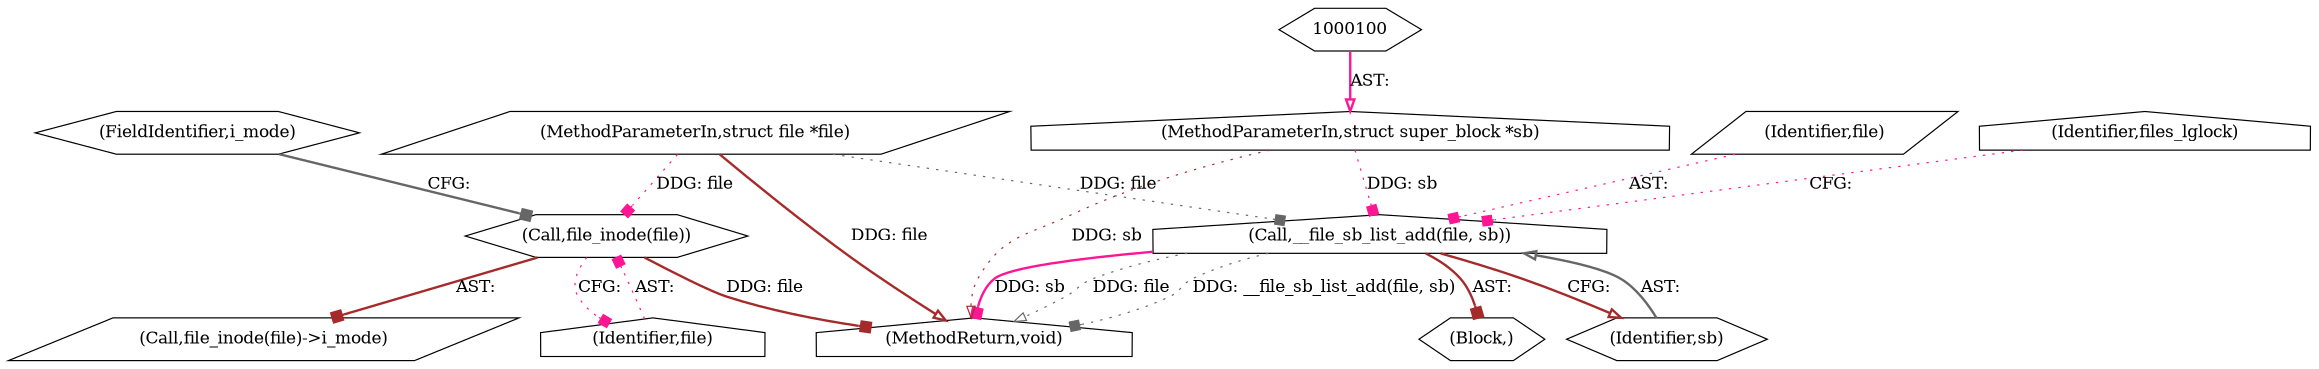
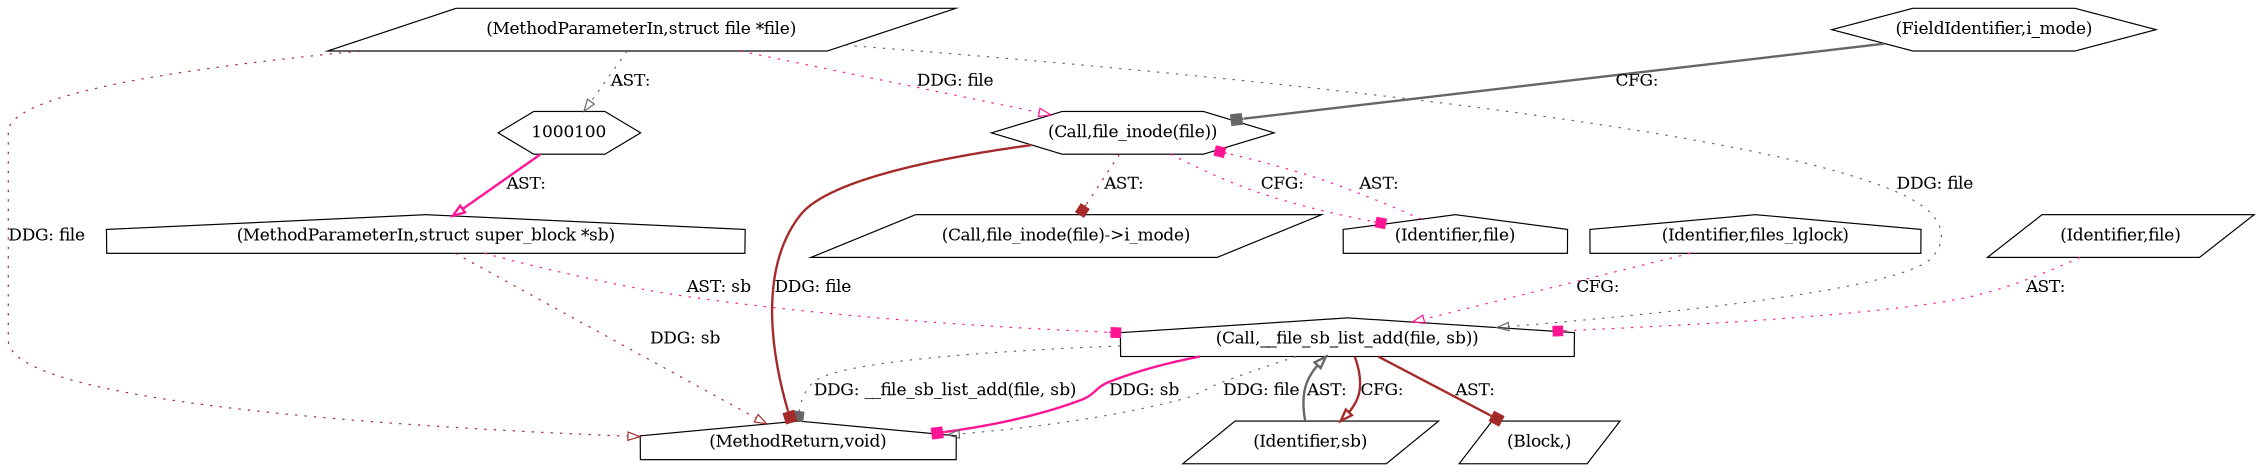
edge "(MethodParameterIn,struct file *file)" -> "1000100": added, label "AST:"
edge "(MethodParameterIn,struct file *file)" -> "(Call,file_inode(file))": arrowhead box -> onormal
edge "(MethodParameterIn,struct super_block *sb)" -> "(Call,__file_sb_list_add(file, sb))": label "DDG: sb" -> "AST: sb"
edge "(Identifier,files_lglock)" -> "(Call,__file_sb_list_add(file, sb))": arrowhead box -> onormal
edge "(MethodParameterIn,struct file *file)" -> "(Call,__file_sb_list_add(file, sb))": arrowhead box -> onormal
edge "(MethodParameterIn,struct file *file)" -> "(MethodReturn,void)": style bold -> dotted
edge "(Call,file_inode(file))" -> "(Call,file_inode(file)->i_mode)": style bold -> dotted
node "(Block,)": shape hexagon -> parallelogram
node "(Identifier,sb)": shape hexagon -> parallelogram
